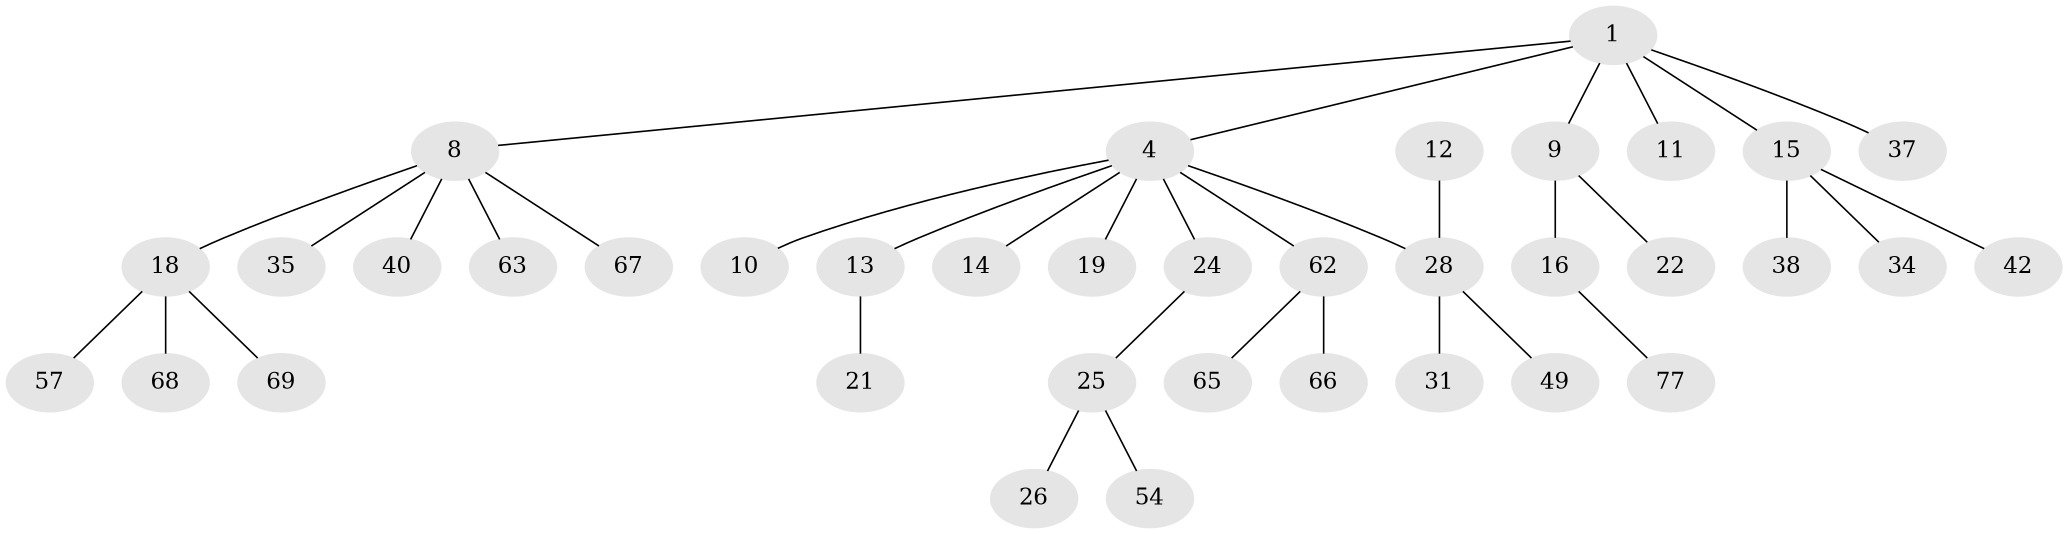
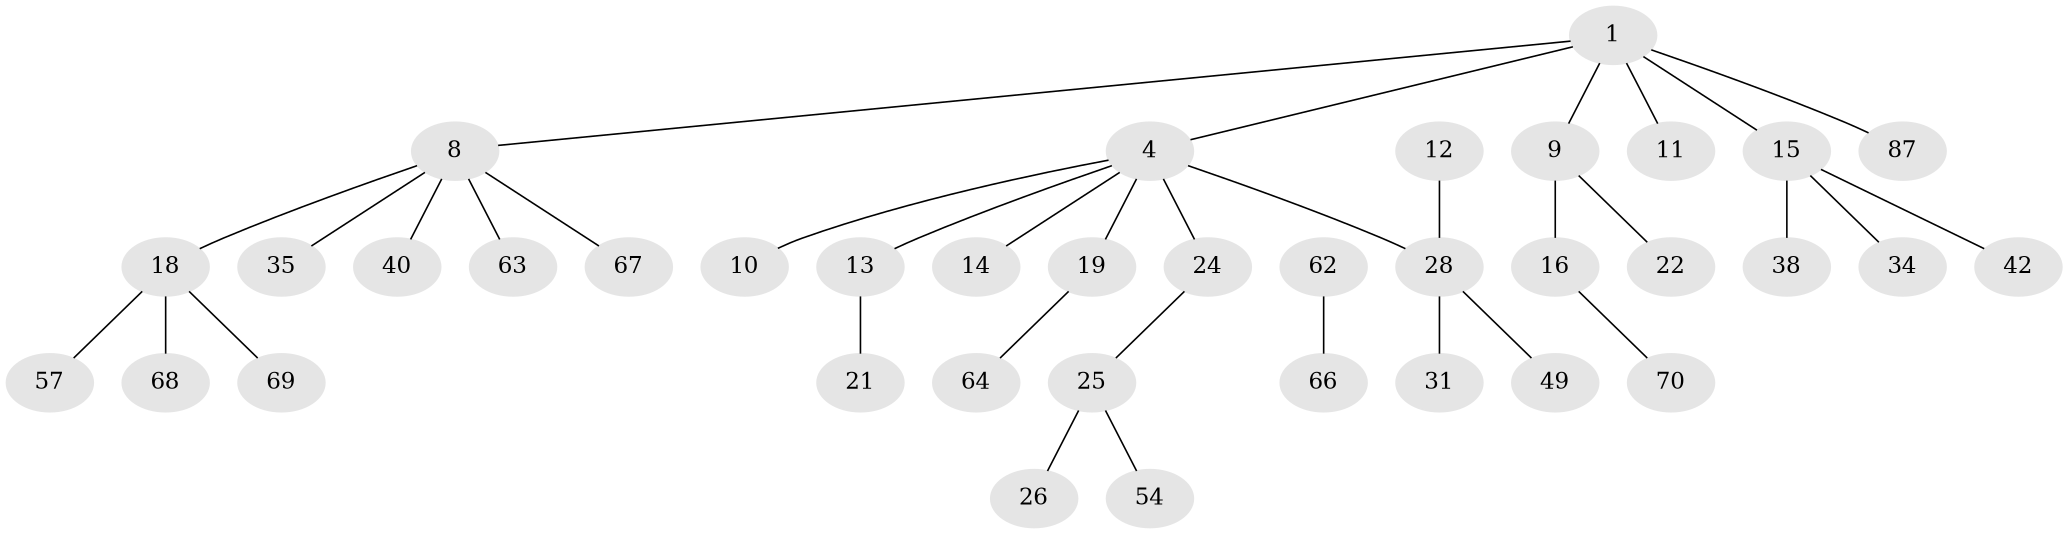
node "37": label "37" -> "87"
edge "4" -- "62": removed
node "64": added
node "65": removed
node "77": label "77" -> "70"
